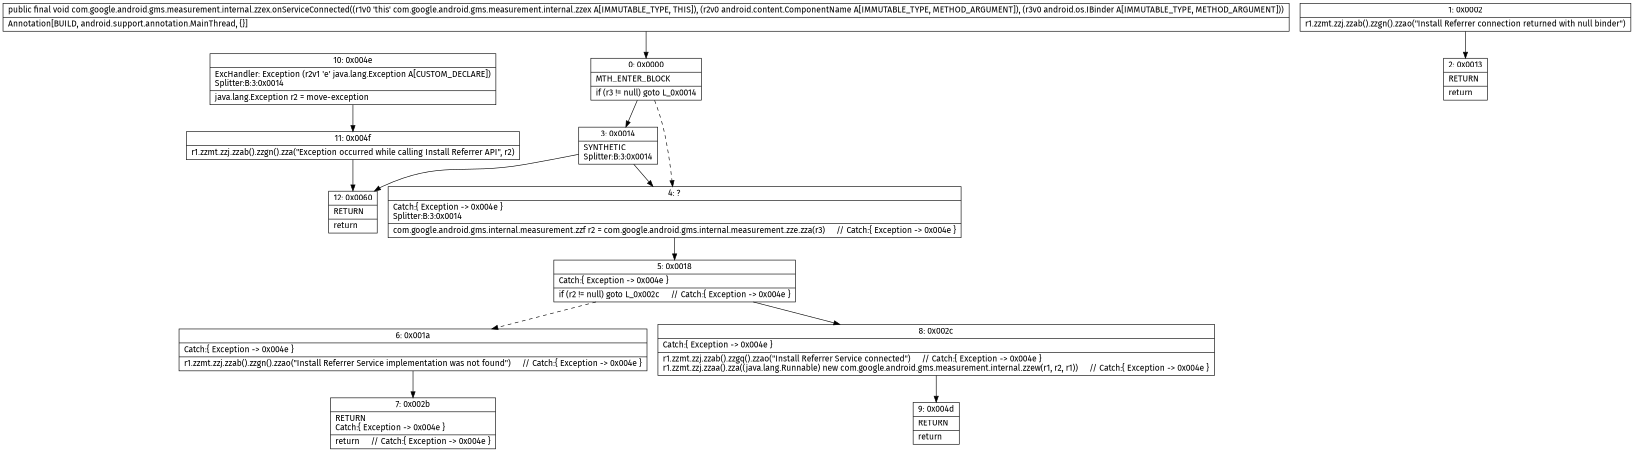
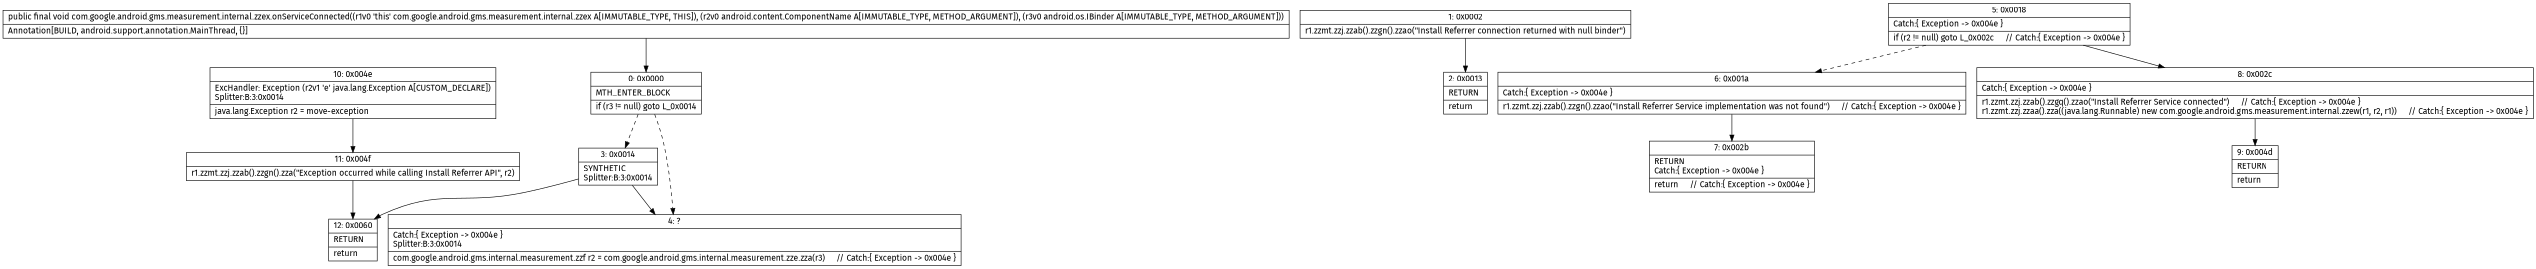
edge "0: 0x0000" -> "3: 0x0014": style solid -> dashed
edge "4: ?" -> "5: 0x0018": removed
